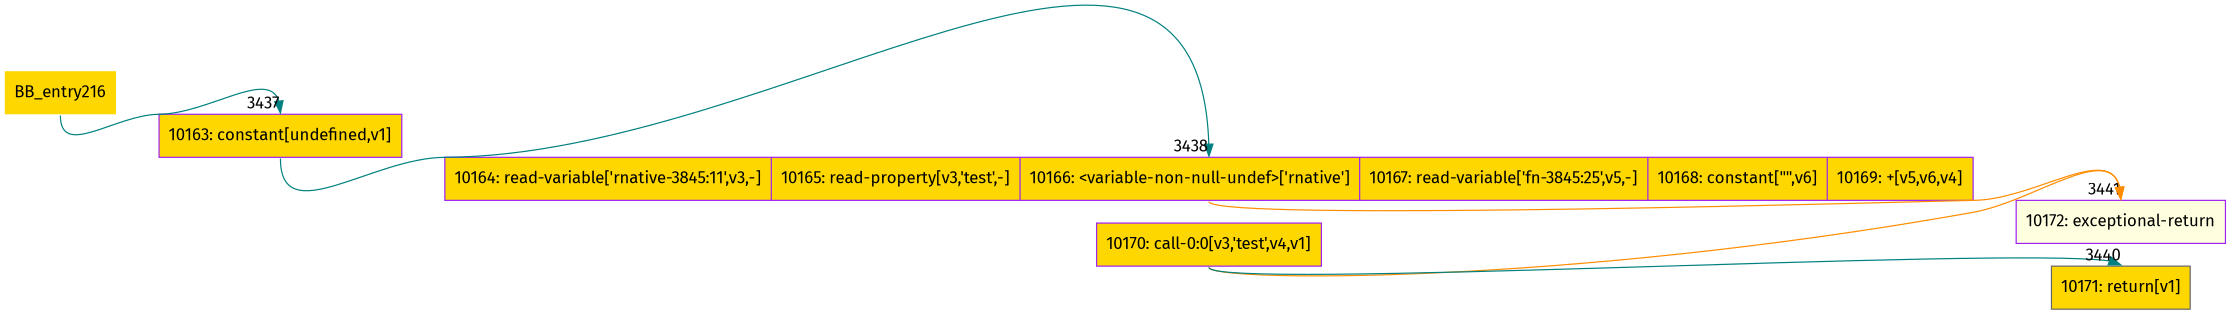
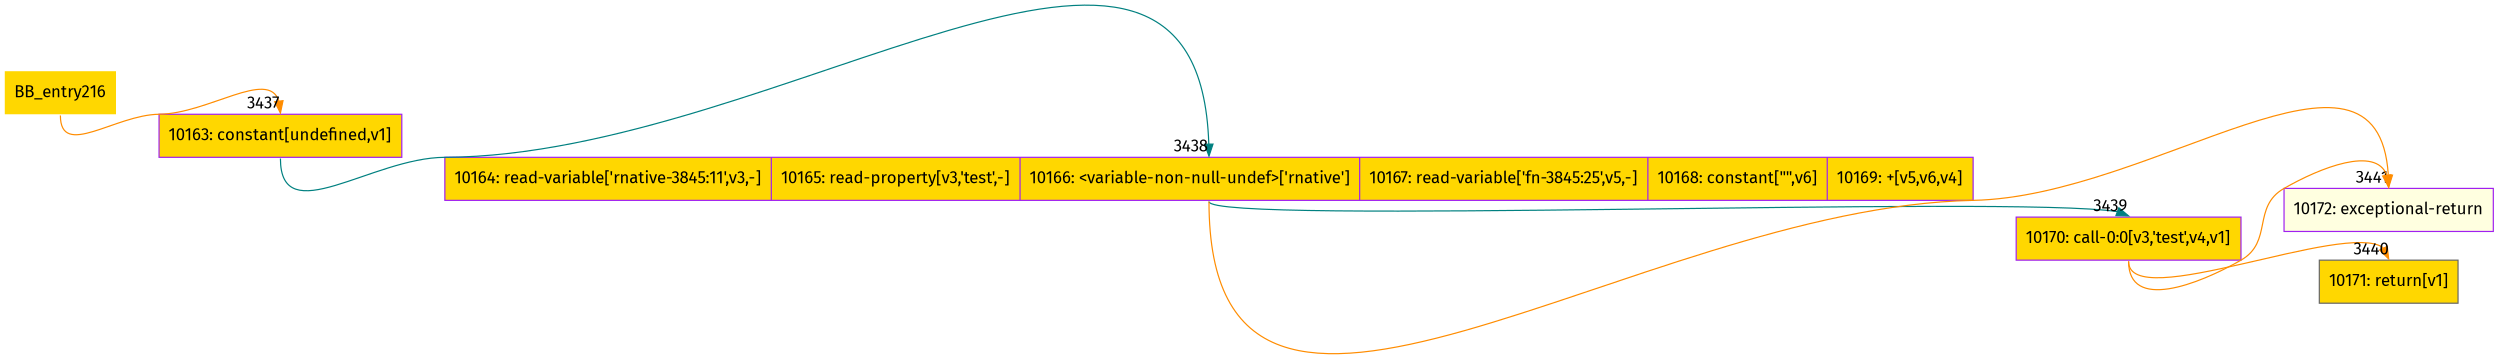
edge "BB_entry216" -> "10163: constant[undefined,v1]": color teal -> darkorange
edge "10164: read-variable['rnative-3845:11',v3,-]" -> "10170: call-0:0[v3,'test',v4,v1]": added
edge "10170: call-0:0[v3,'test',v4,v1]" -> "10171: return[v1]": color teal -> darkorange
